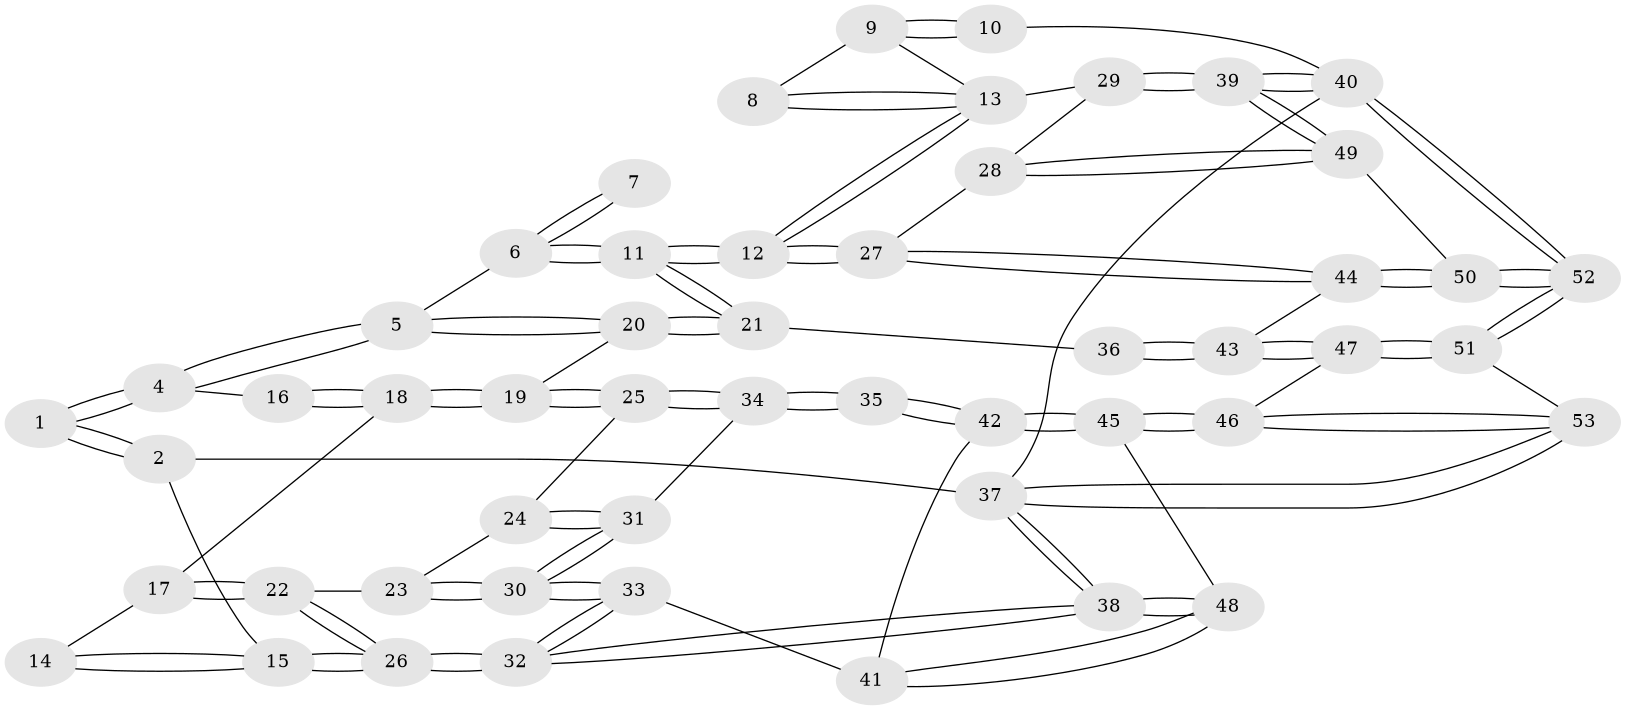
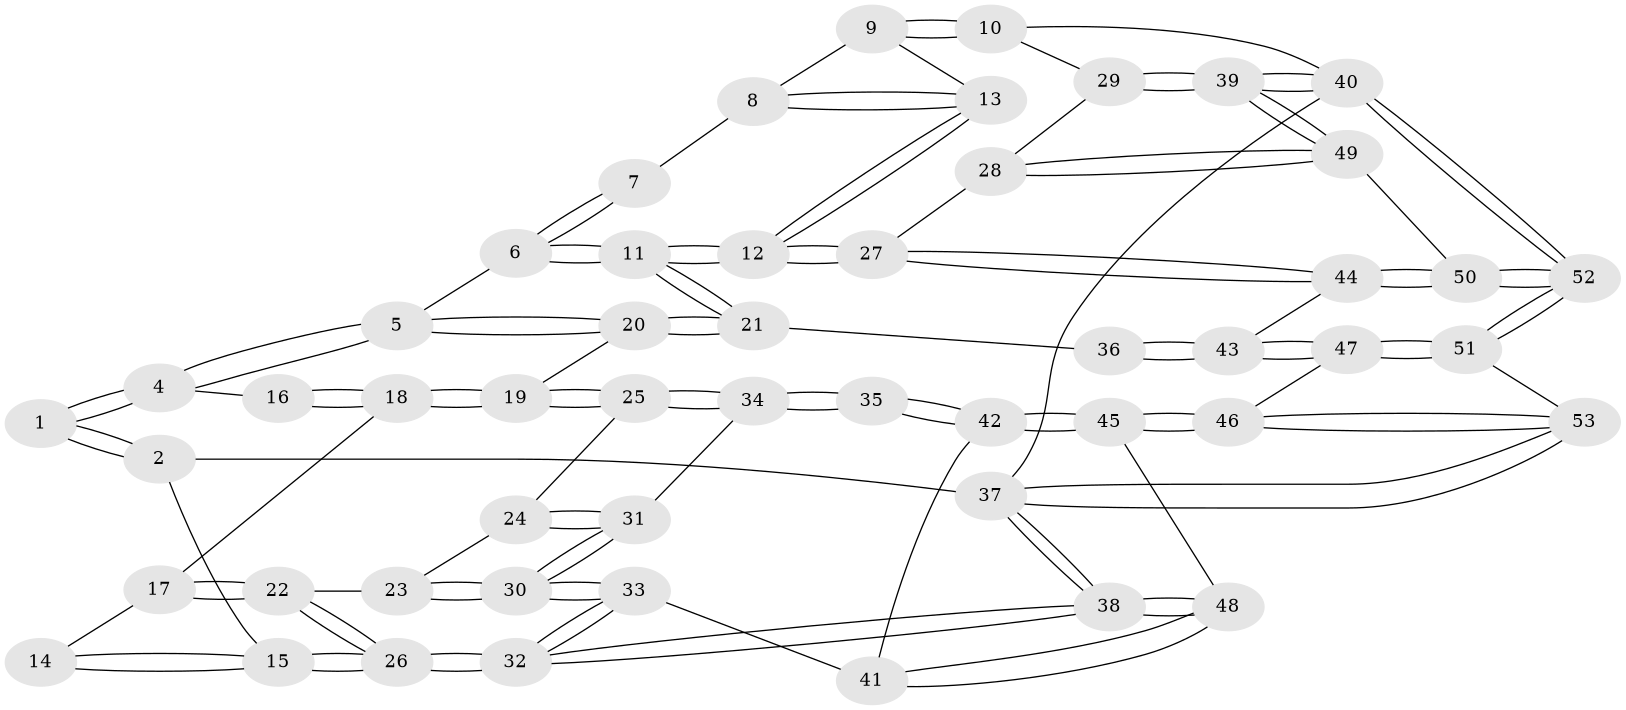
edge "29" -- "13": now "29" -- "10"
edge "8" -- "7": added
